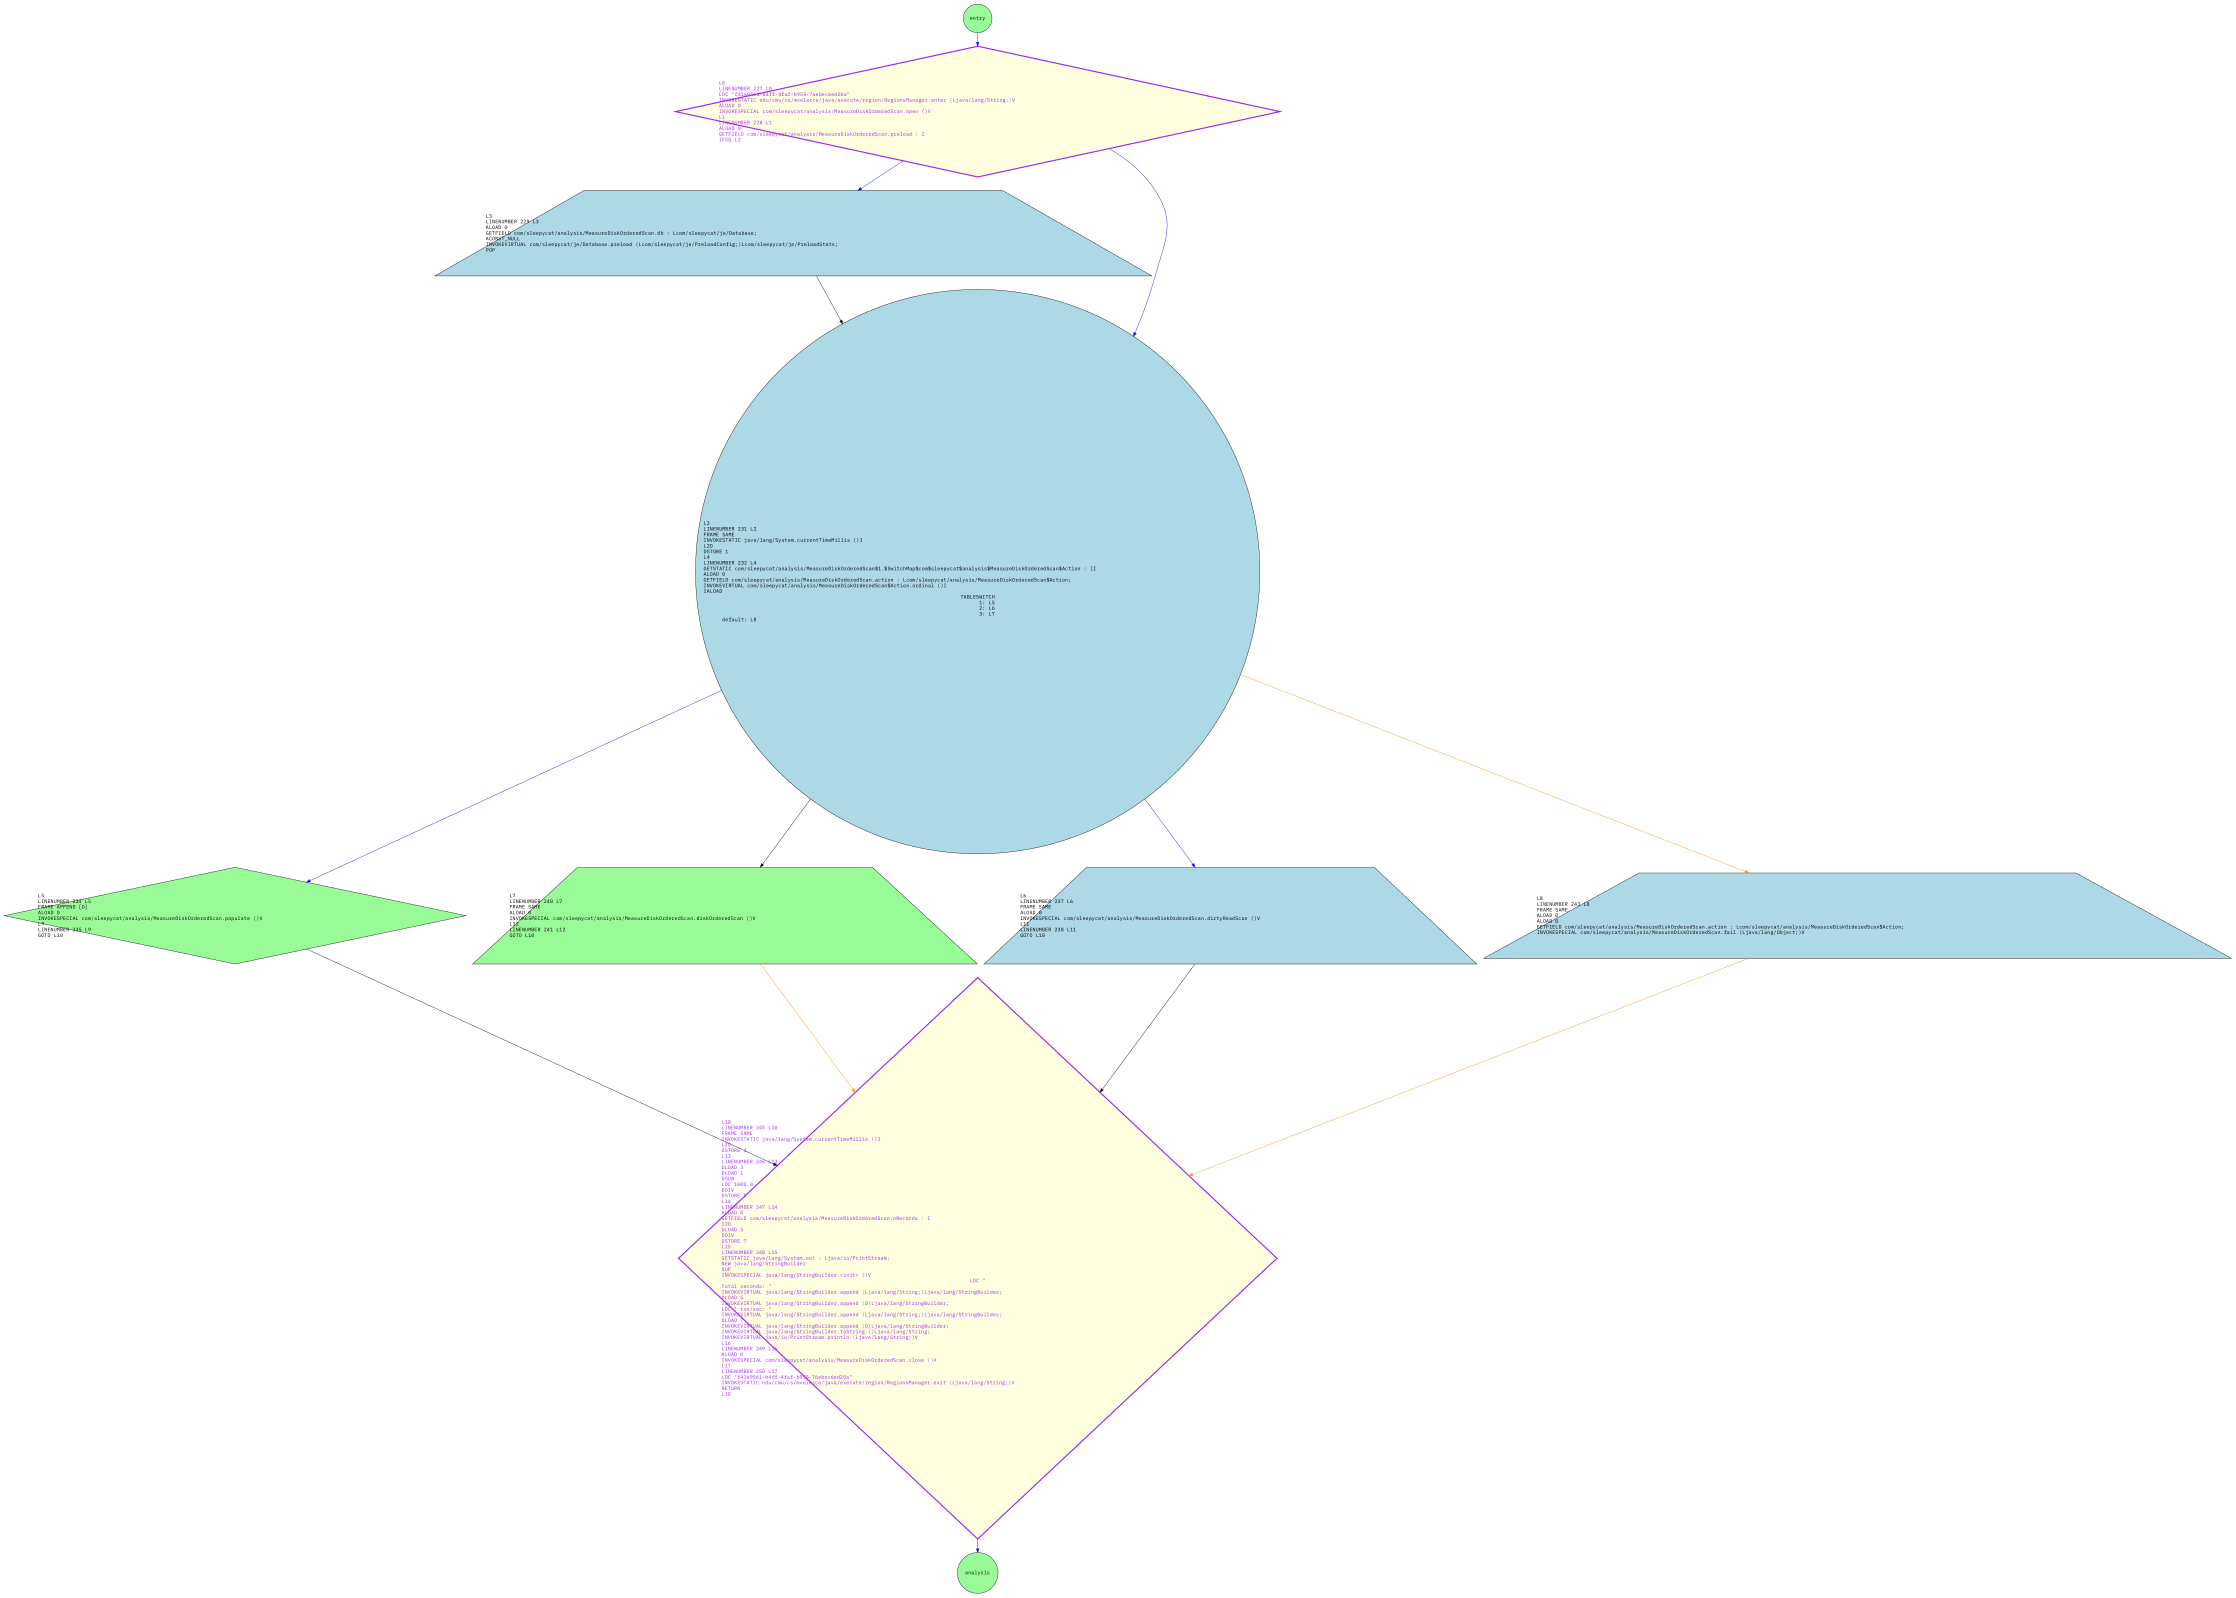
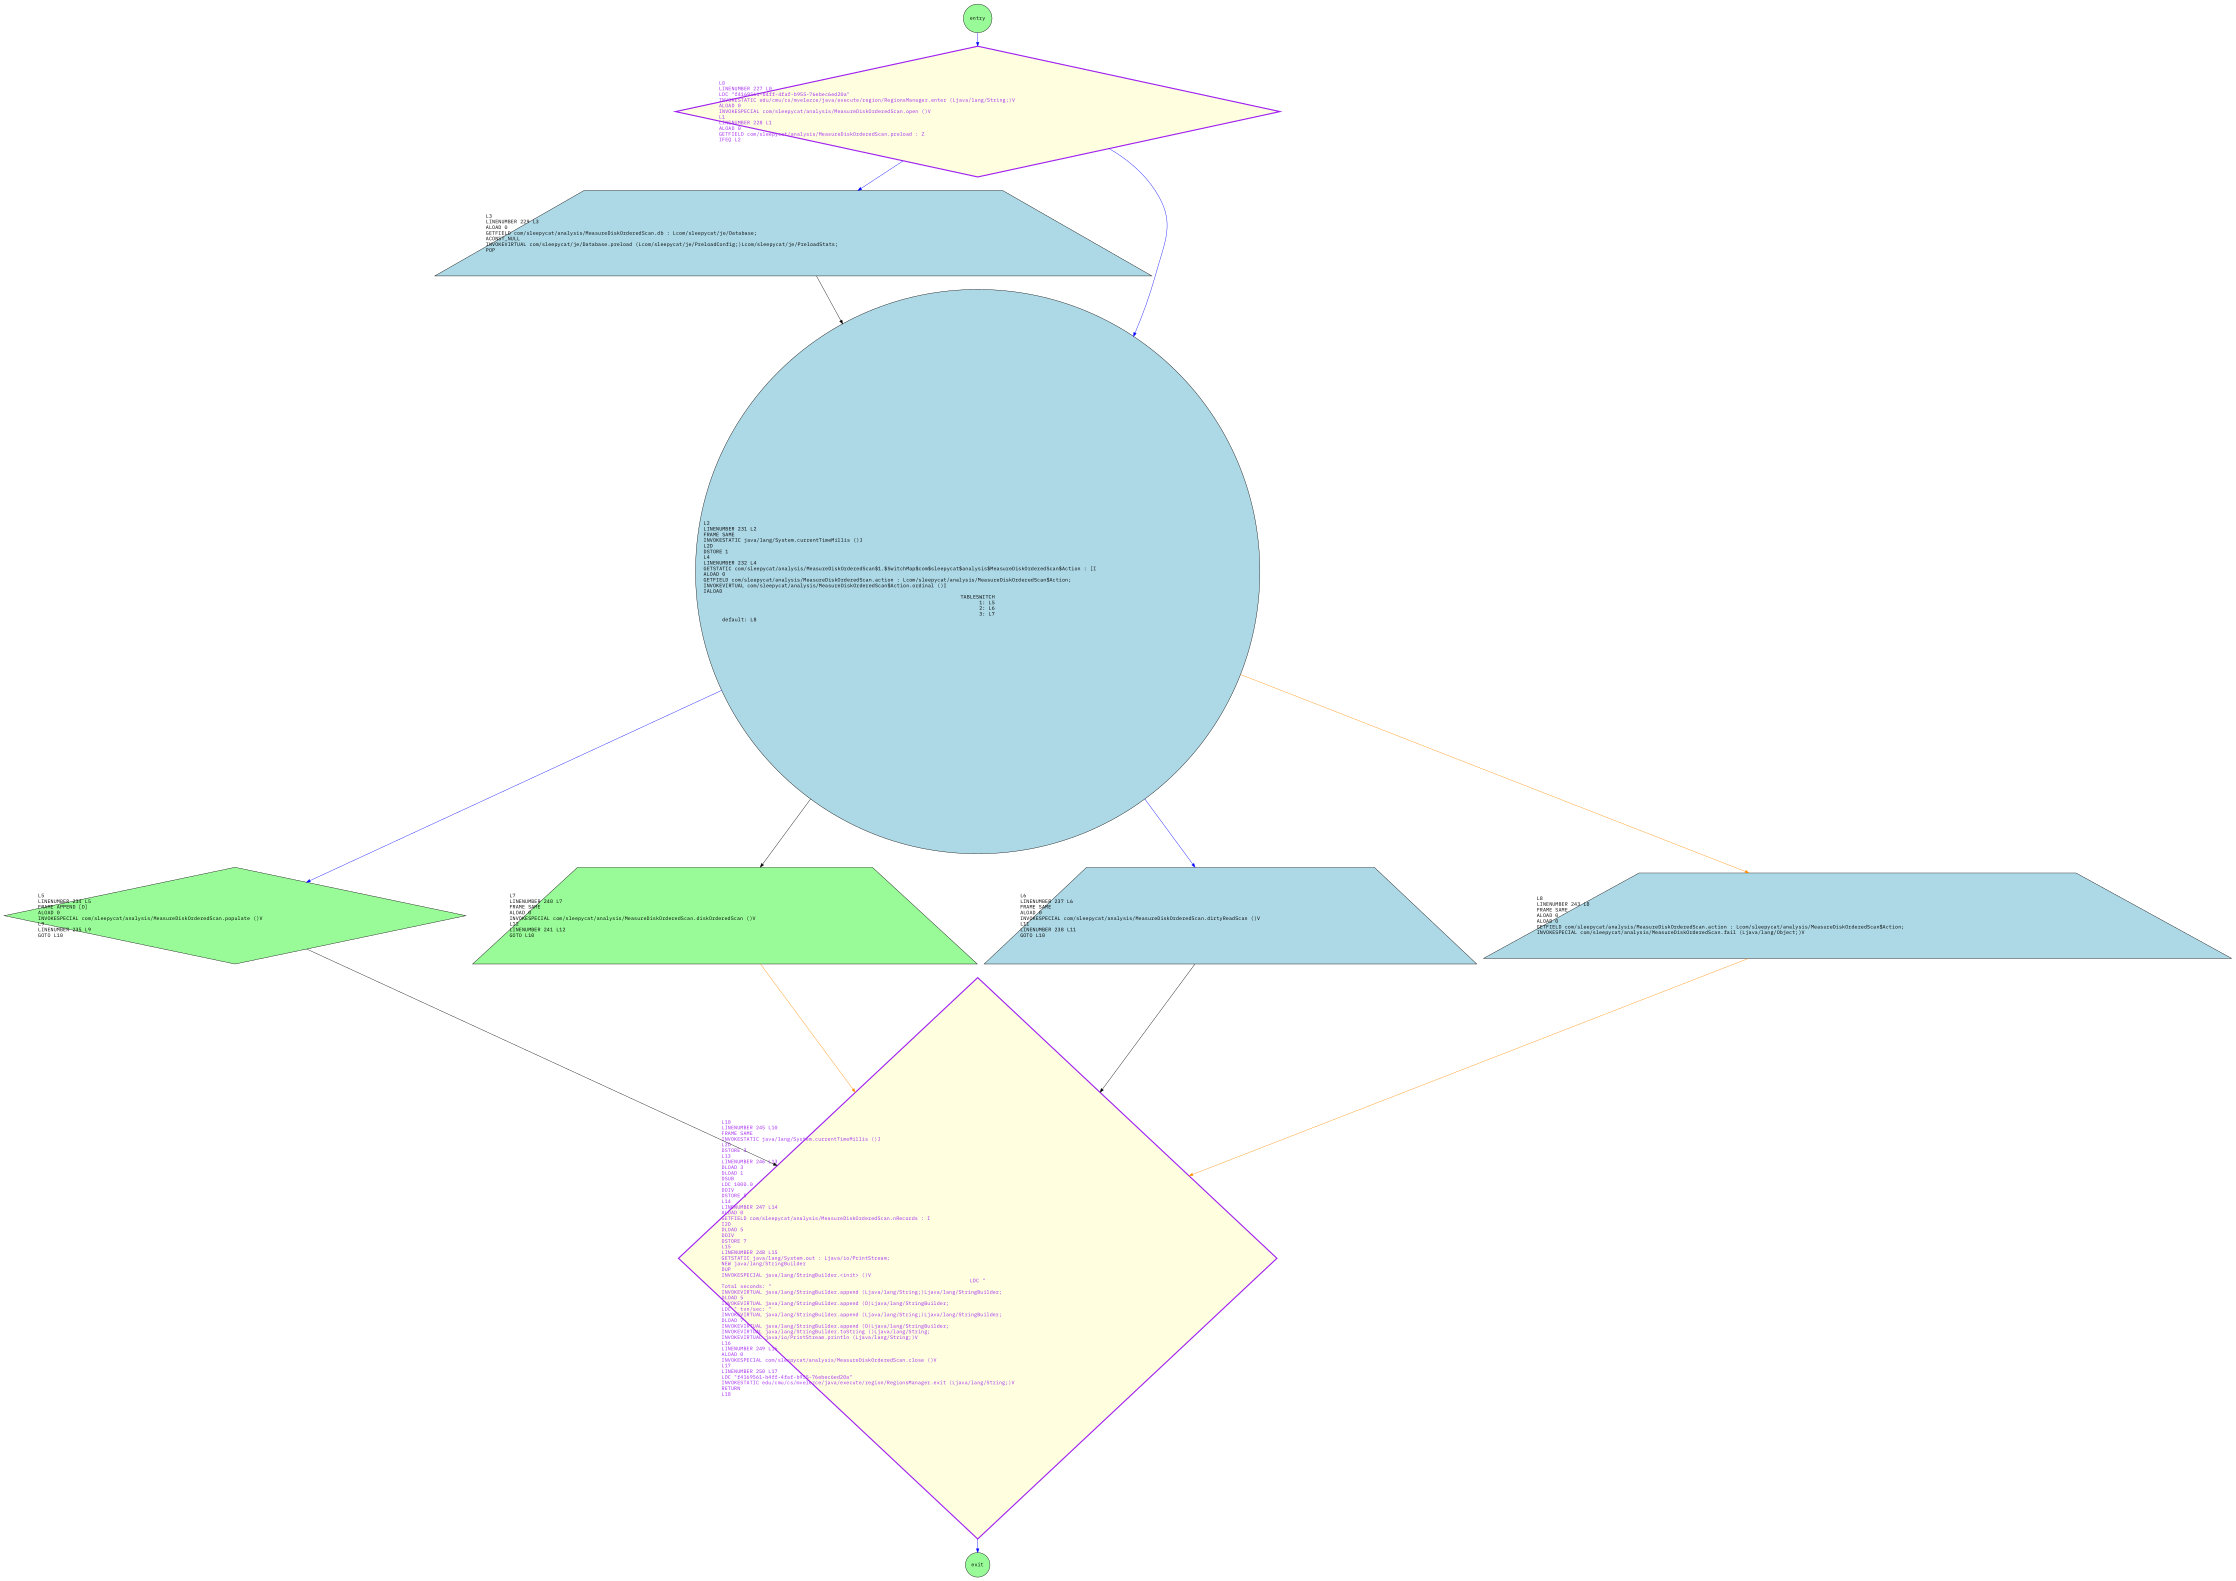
node "analysis": label "analysis" -> "exit"
